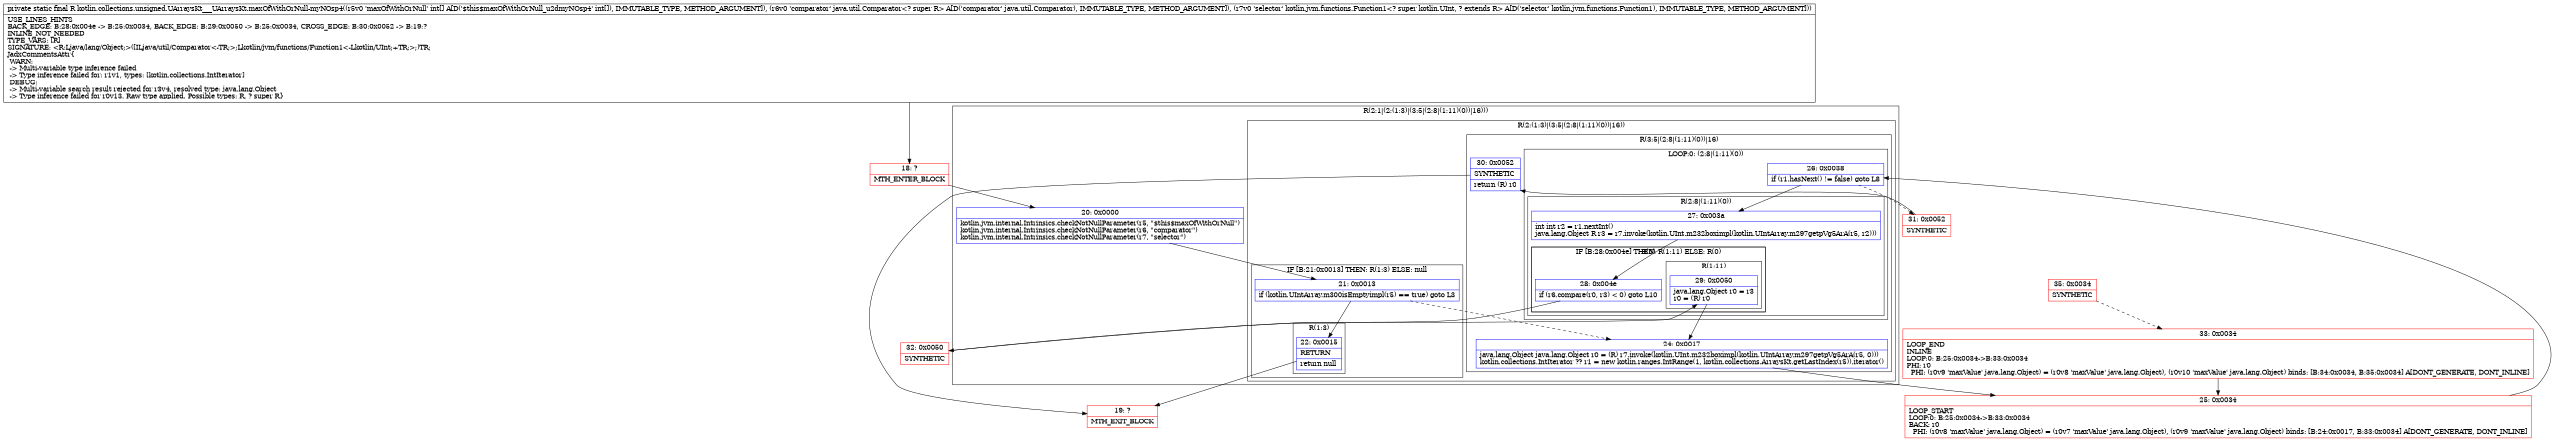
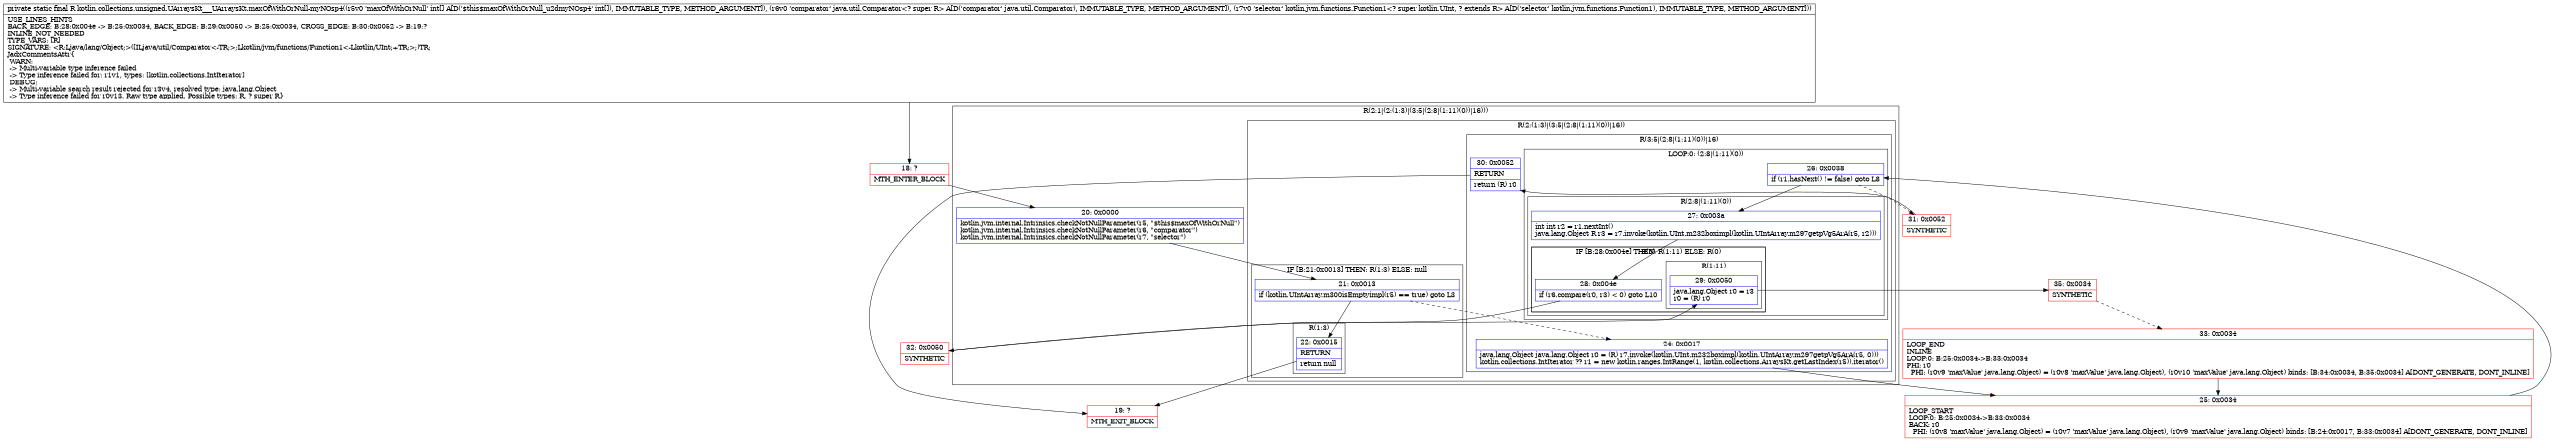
node "30: 0x0052": text "SYNTHETIC" -> "RETURN"
edge "29: 0x0050" -> "24: 0x0017": now "29: 0x0050" -> "35: 0x0034"
